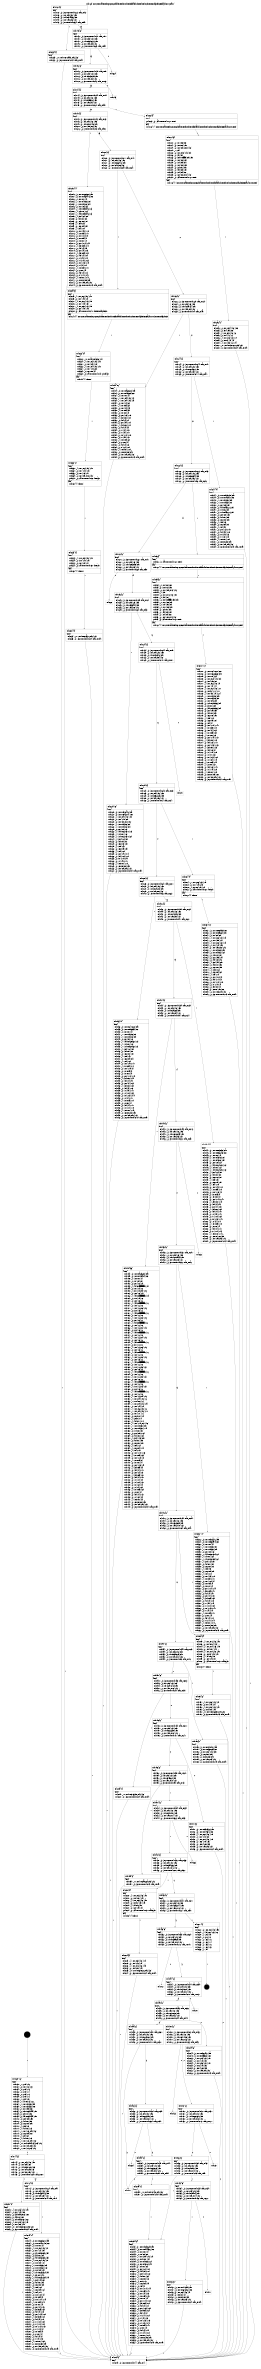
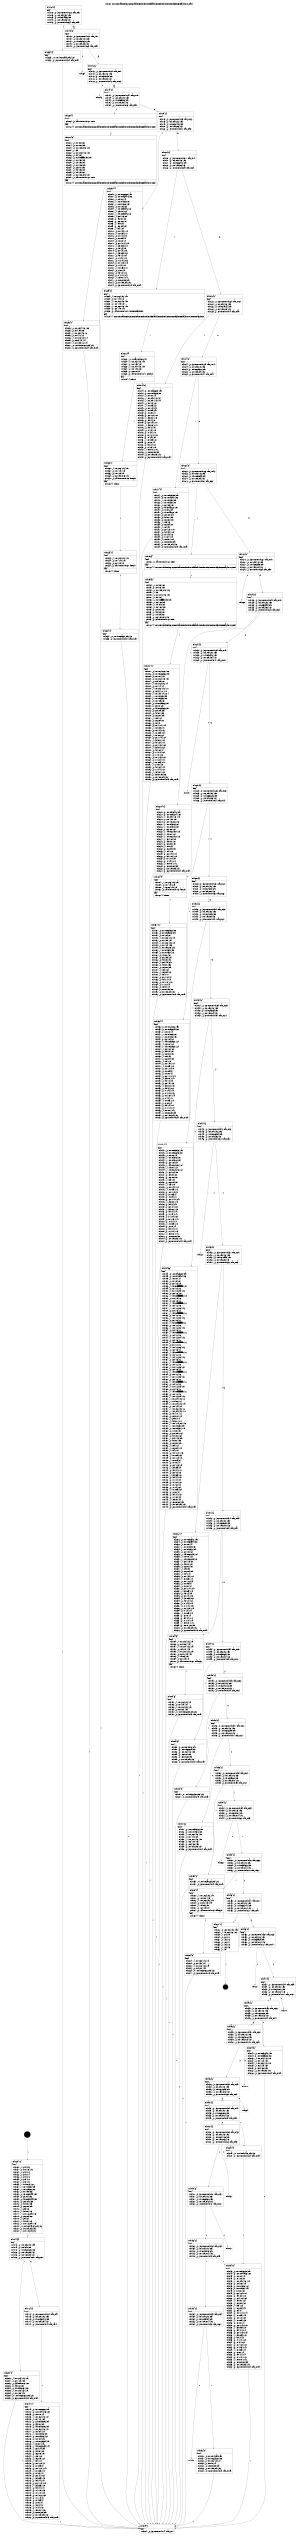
edge "0x401ae4 [28]" -> "0x401d70": now "0x401ae4 [28]" -> "0x401b00 [28]"
